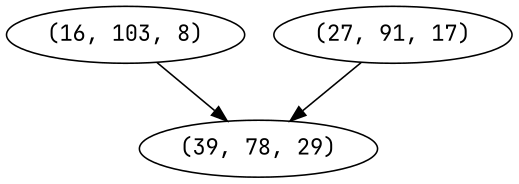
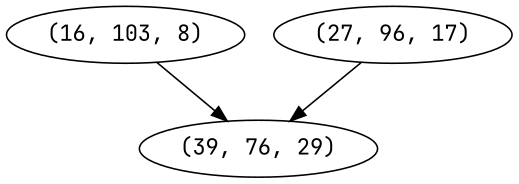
node "(27, 91, 17)": label "(27, 91, 17)" -> "(27, 96, 17)"
node "(39, 78, 29)": label "(39, 78, 29)" -> "(39, 76, 29)"
